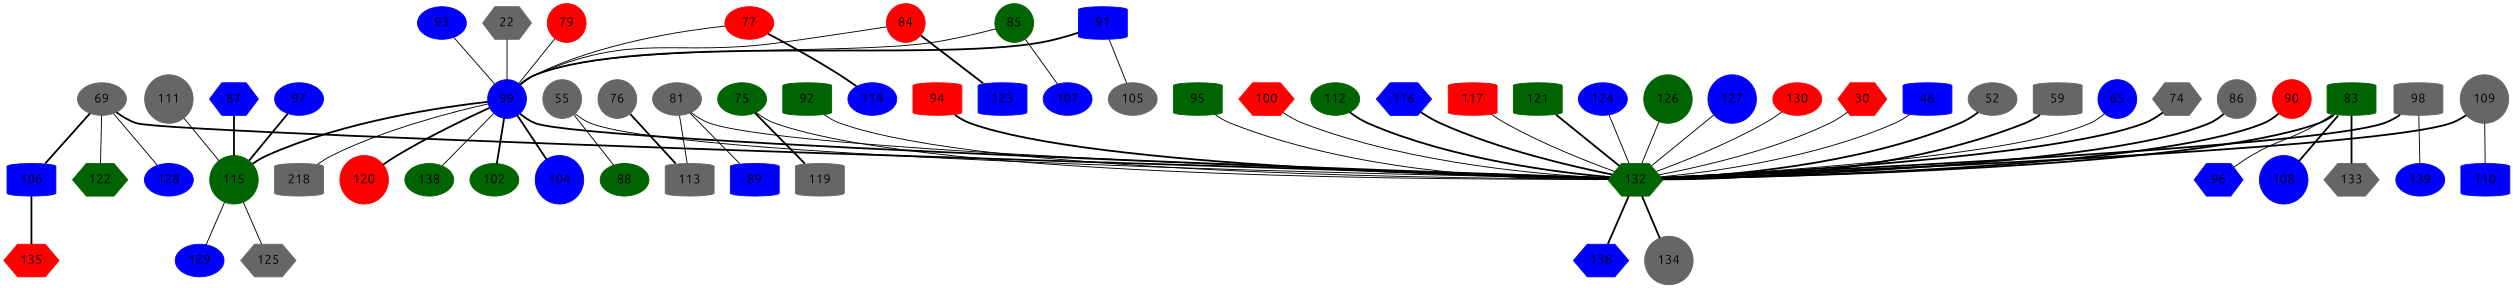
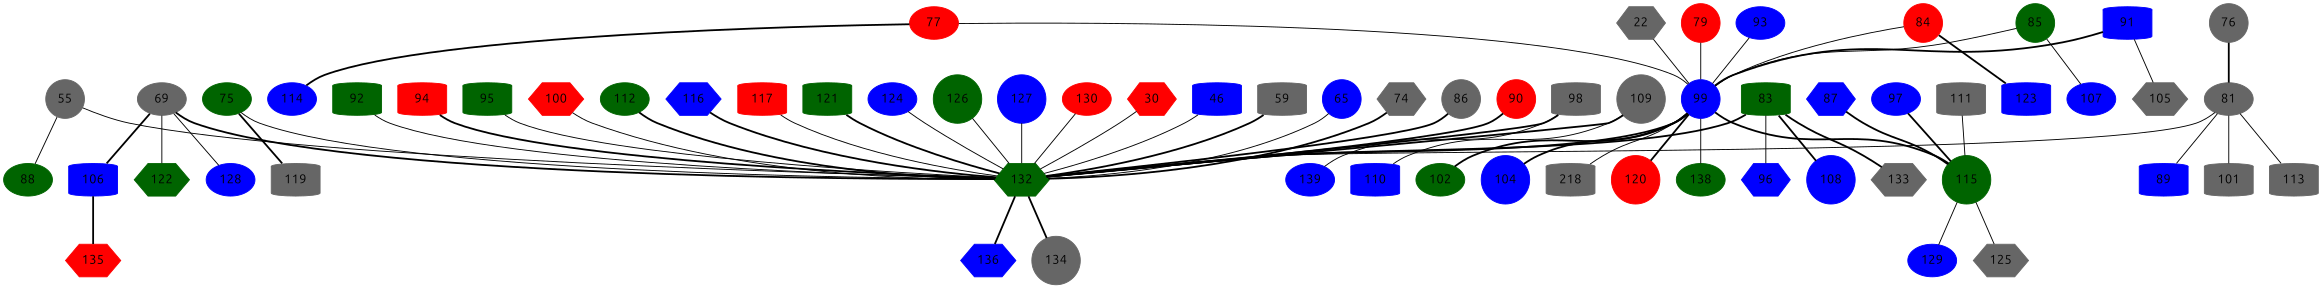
node "111": shape circle -> cylinder
node "105": shape ellipse -> hexagon
node "52": removed
edge "76" -- "113": now "76" -- "81"
node "101": added
